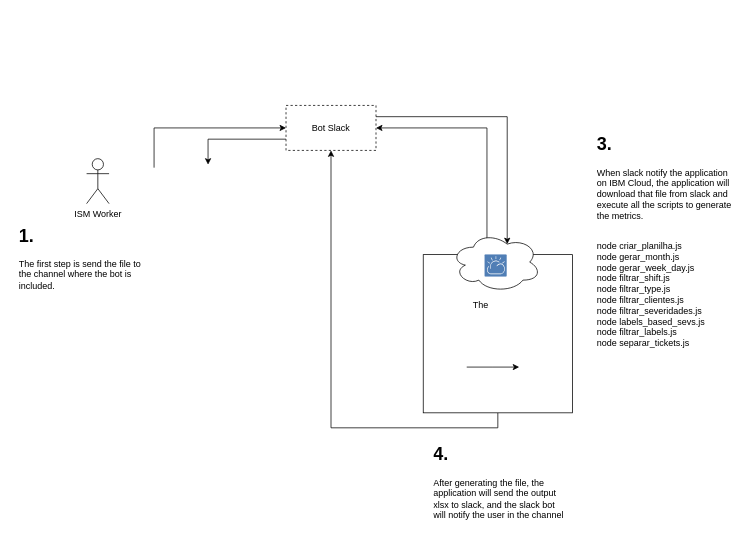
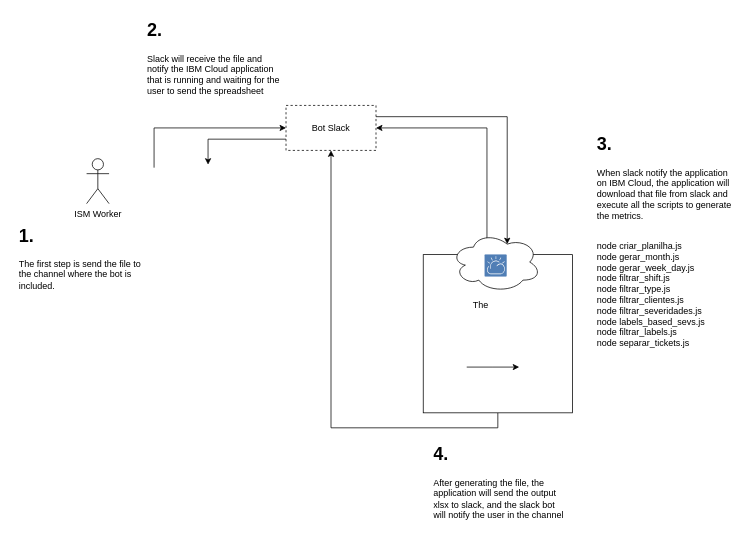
node "2.Slack will receive the file and notify the IBM Cloud application that is running and waiting for the user to send the spreadsheet": added
